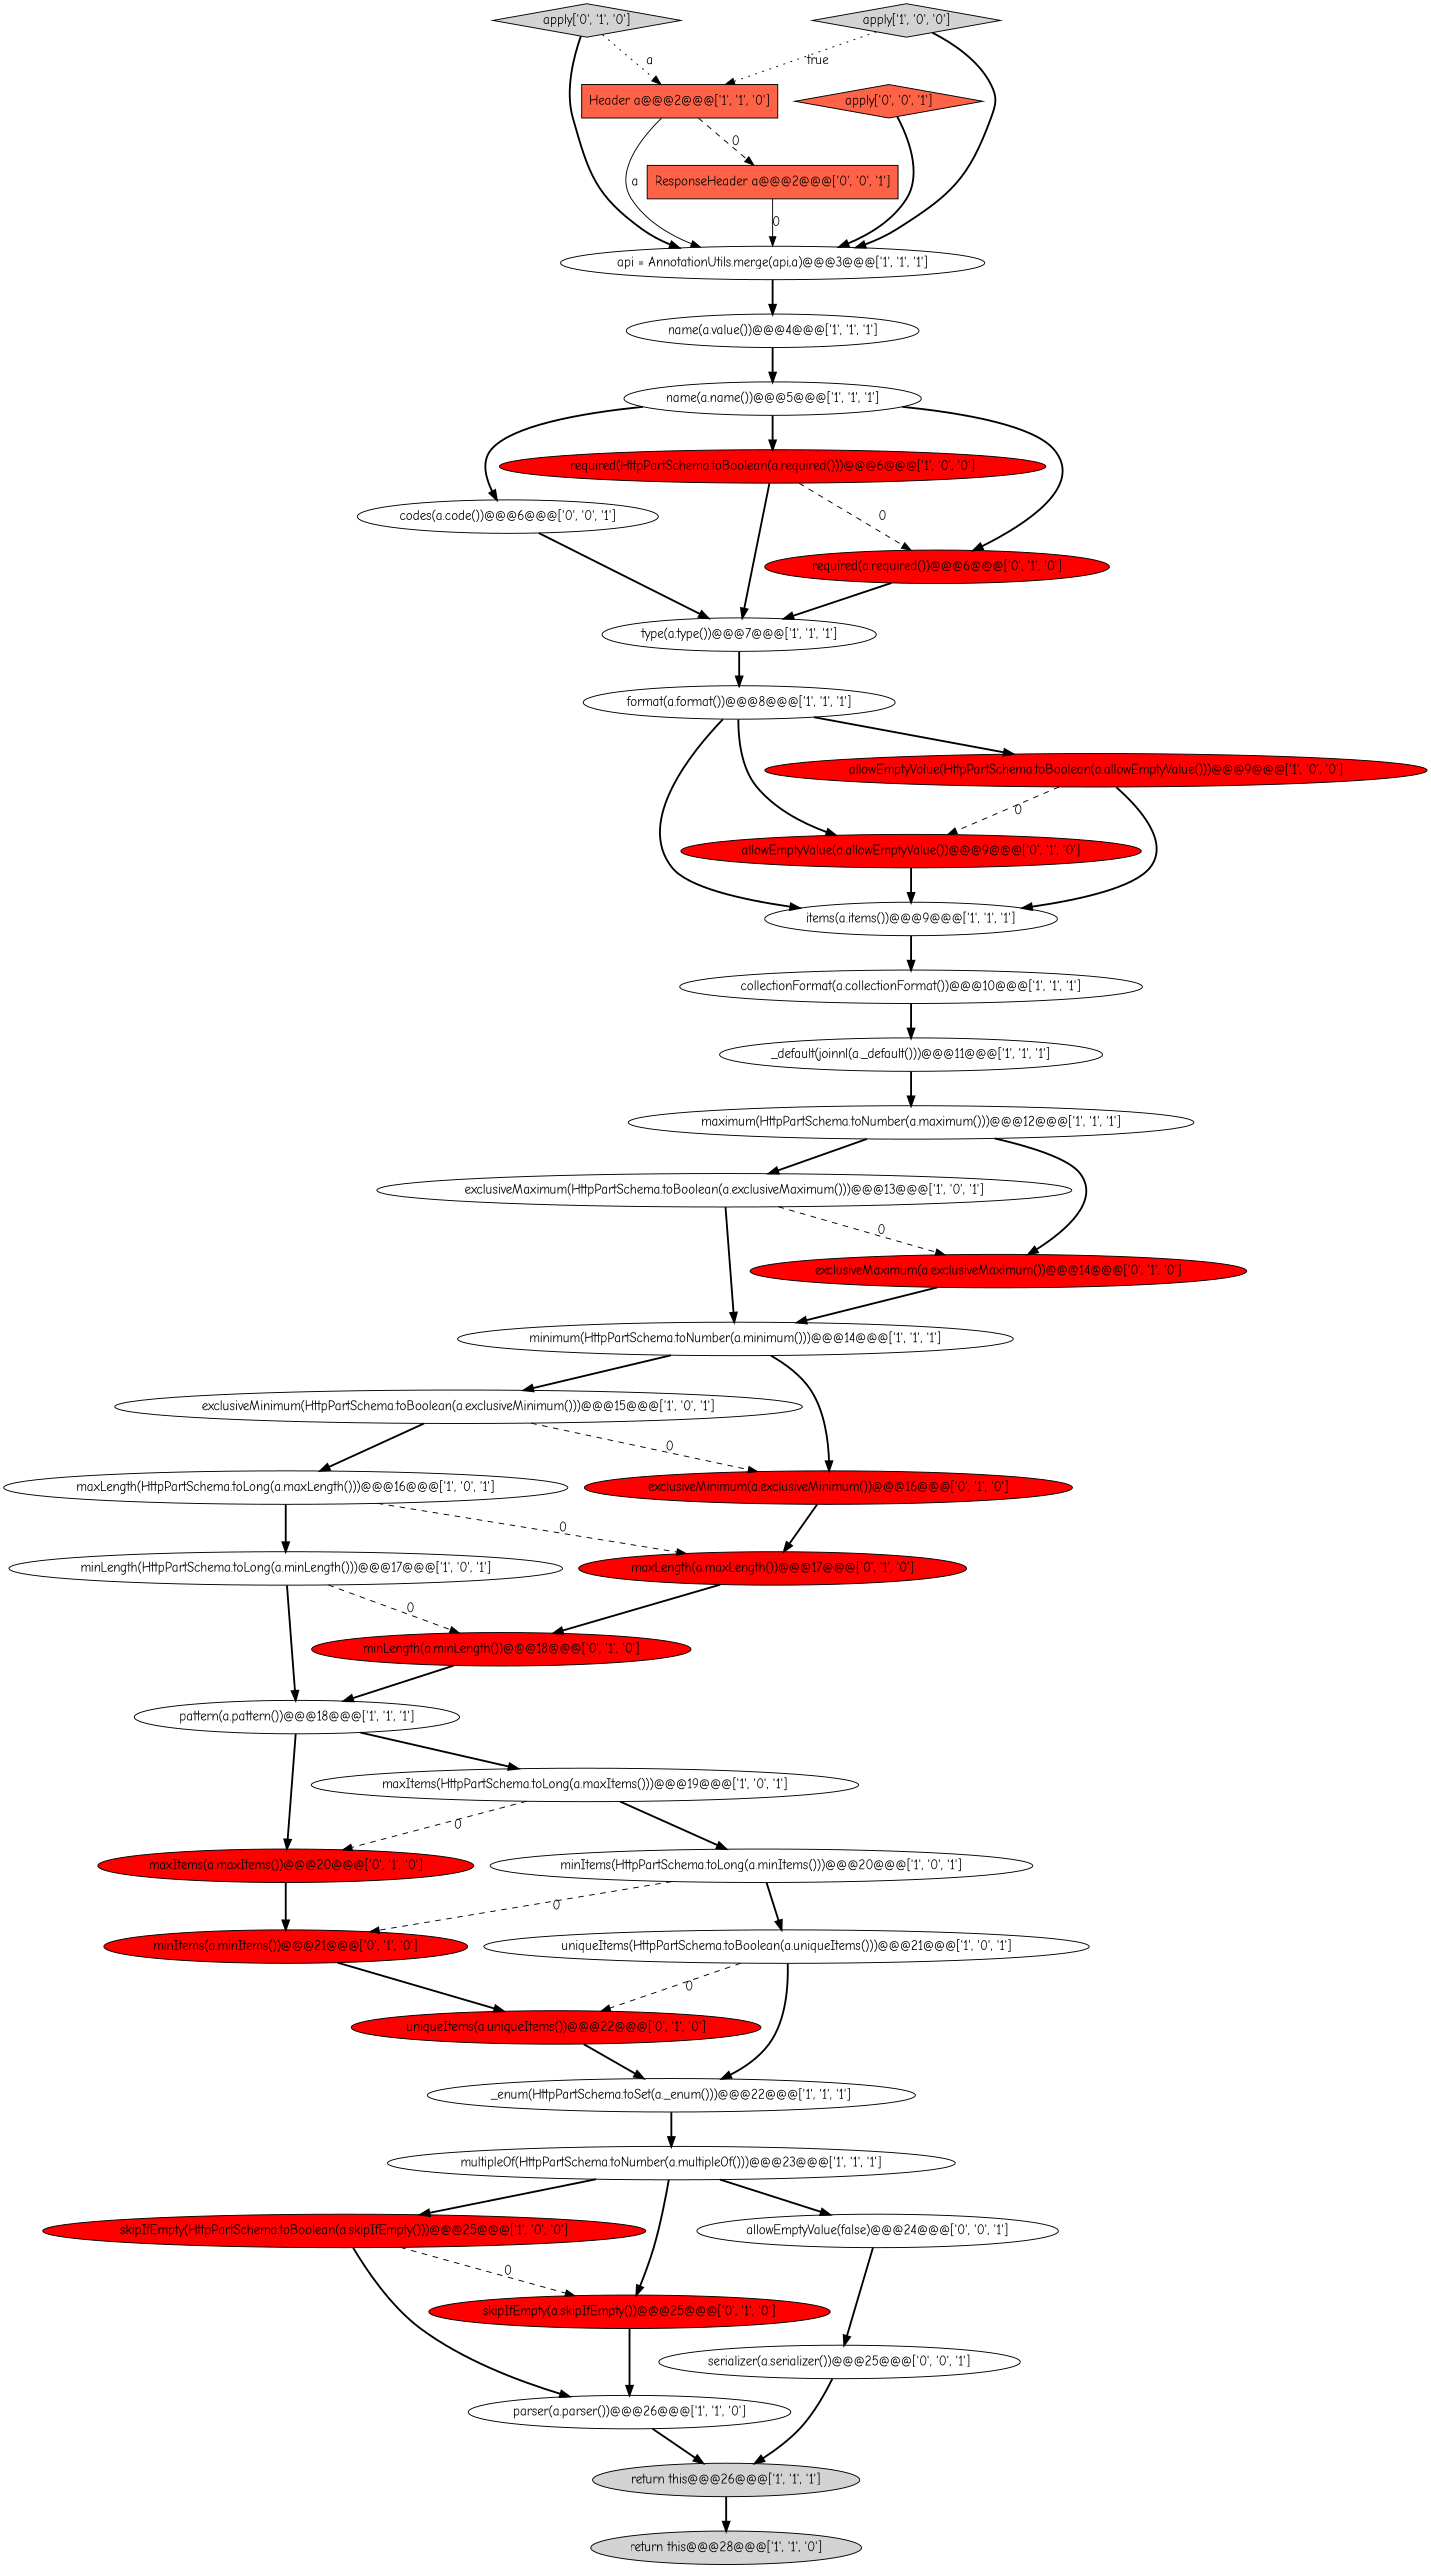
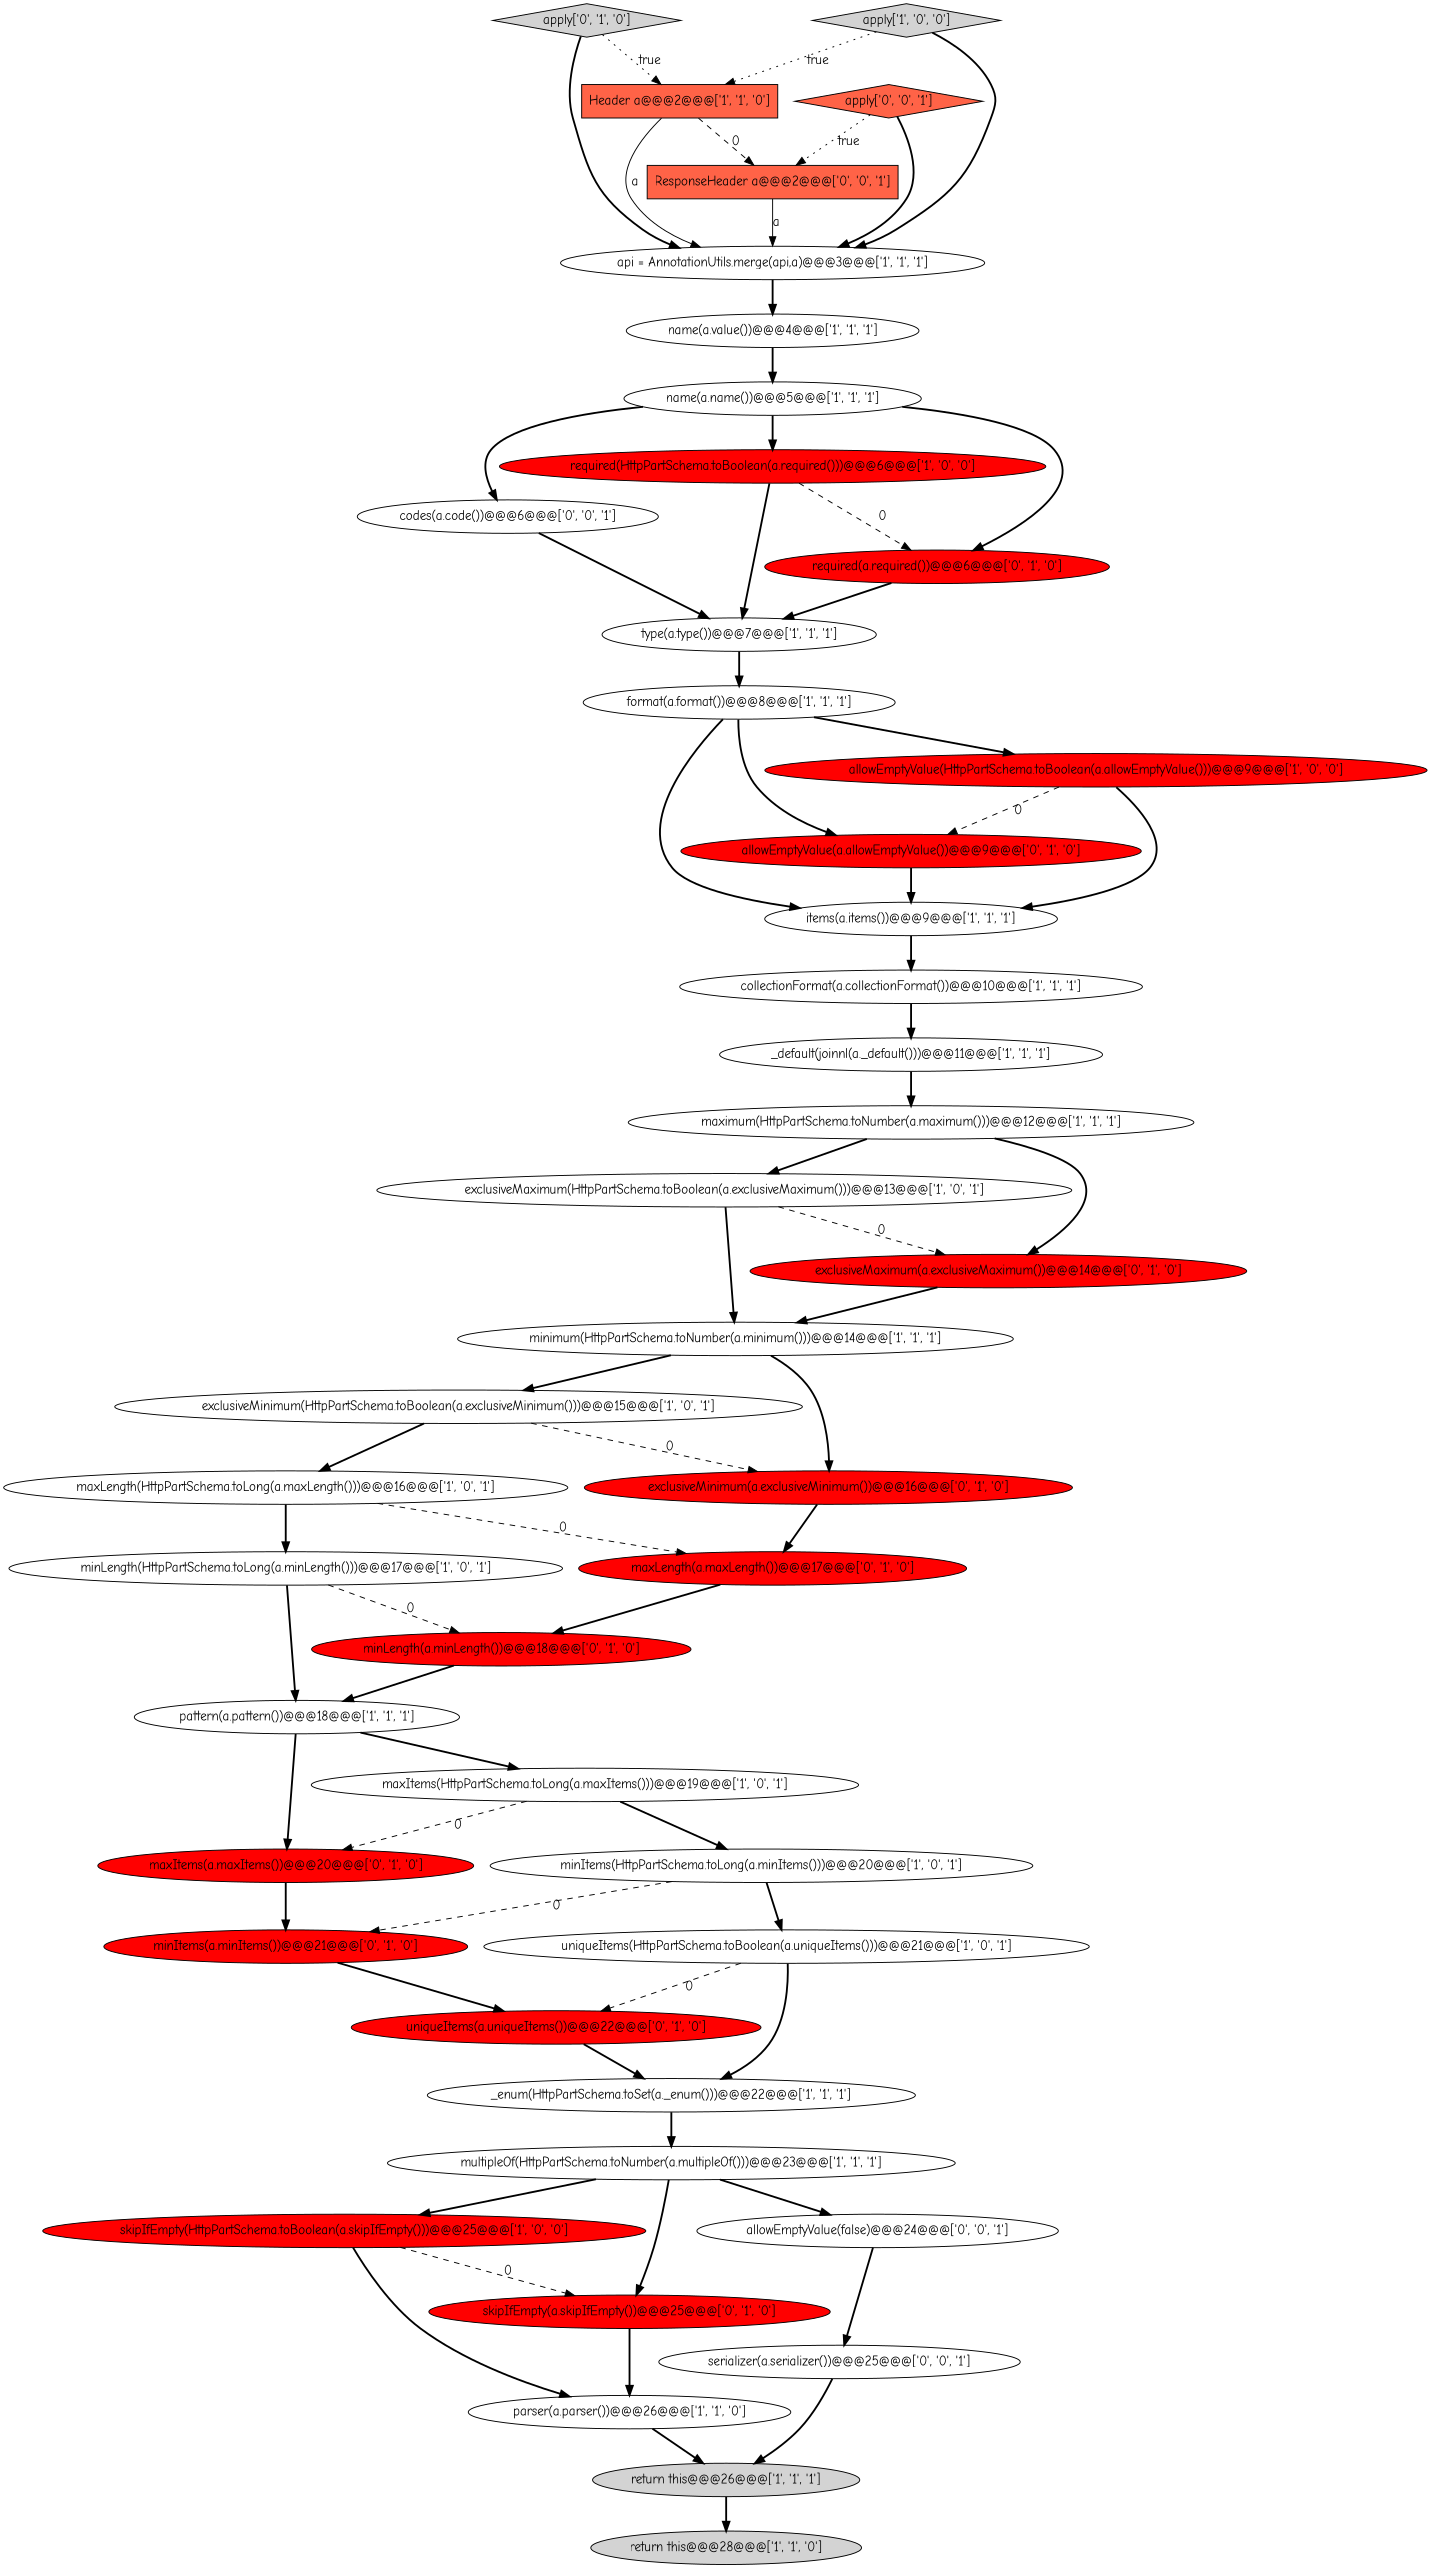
edge "apply['0', '1', '0']" -> "Header a@@@2@@@['1', '1', '0']": label "a" -> "true"
edge "apply['0', '0', '1']" -> "ResponseHeader a@@@2@@@['0', '0', '1']": added, label "true"
edge "ResponseHeader a@@@2@@@['0', '0', '1']" -> "api = AnnotationUtils.merge(api,a)@@@3@@@['1', '1', '1']": label "0" -> "a"
